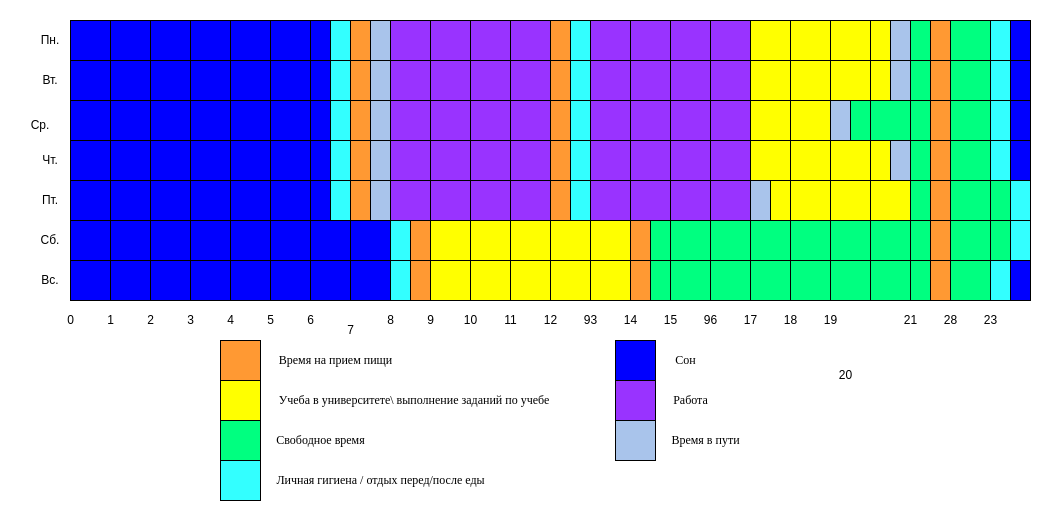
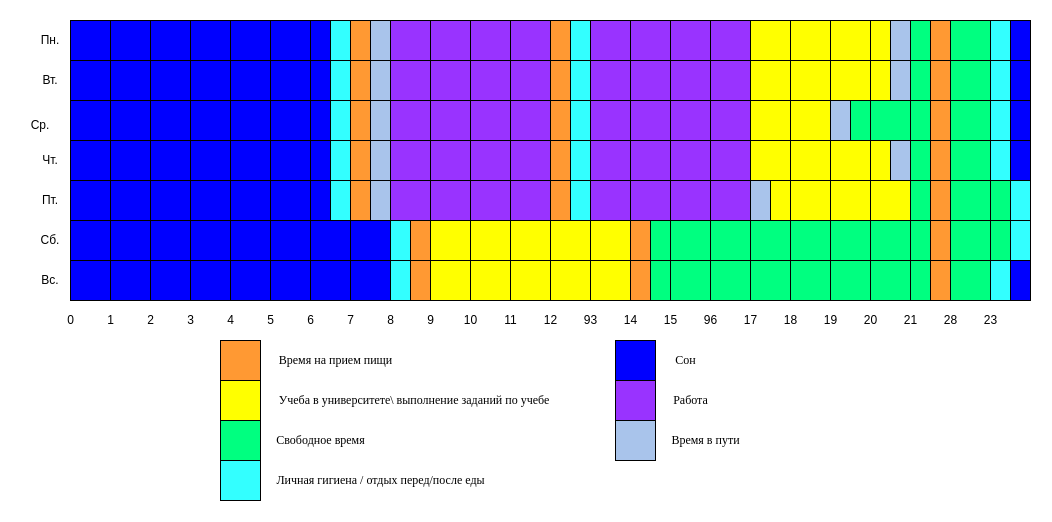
node "7": moved (351, 331) -> (351, 321)
node "20": moved (846, 376) -> (871, 321)
